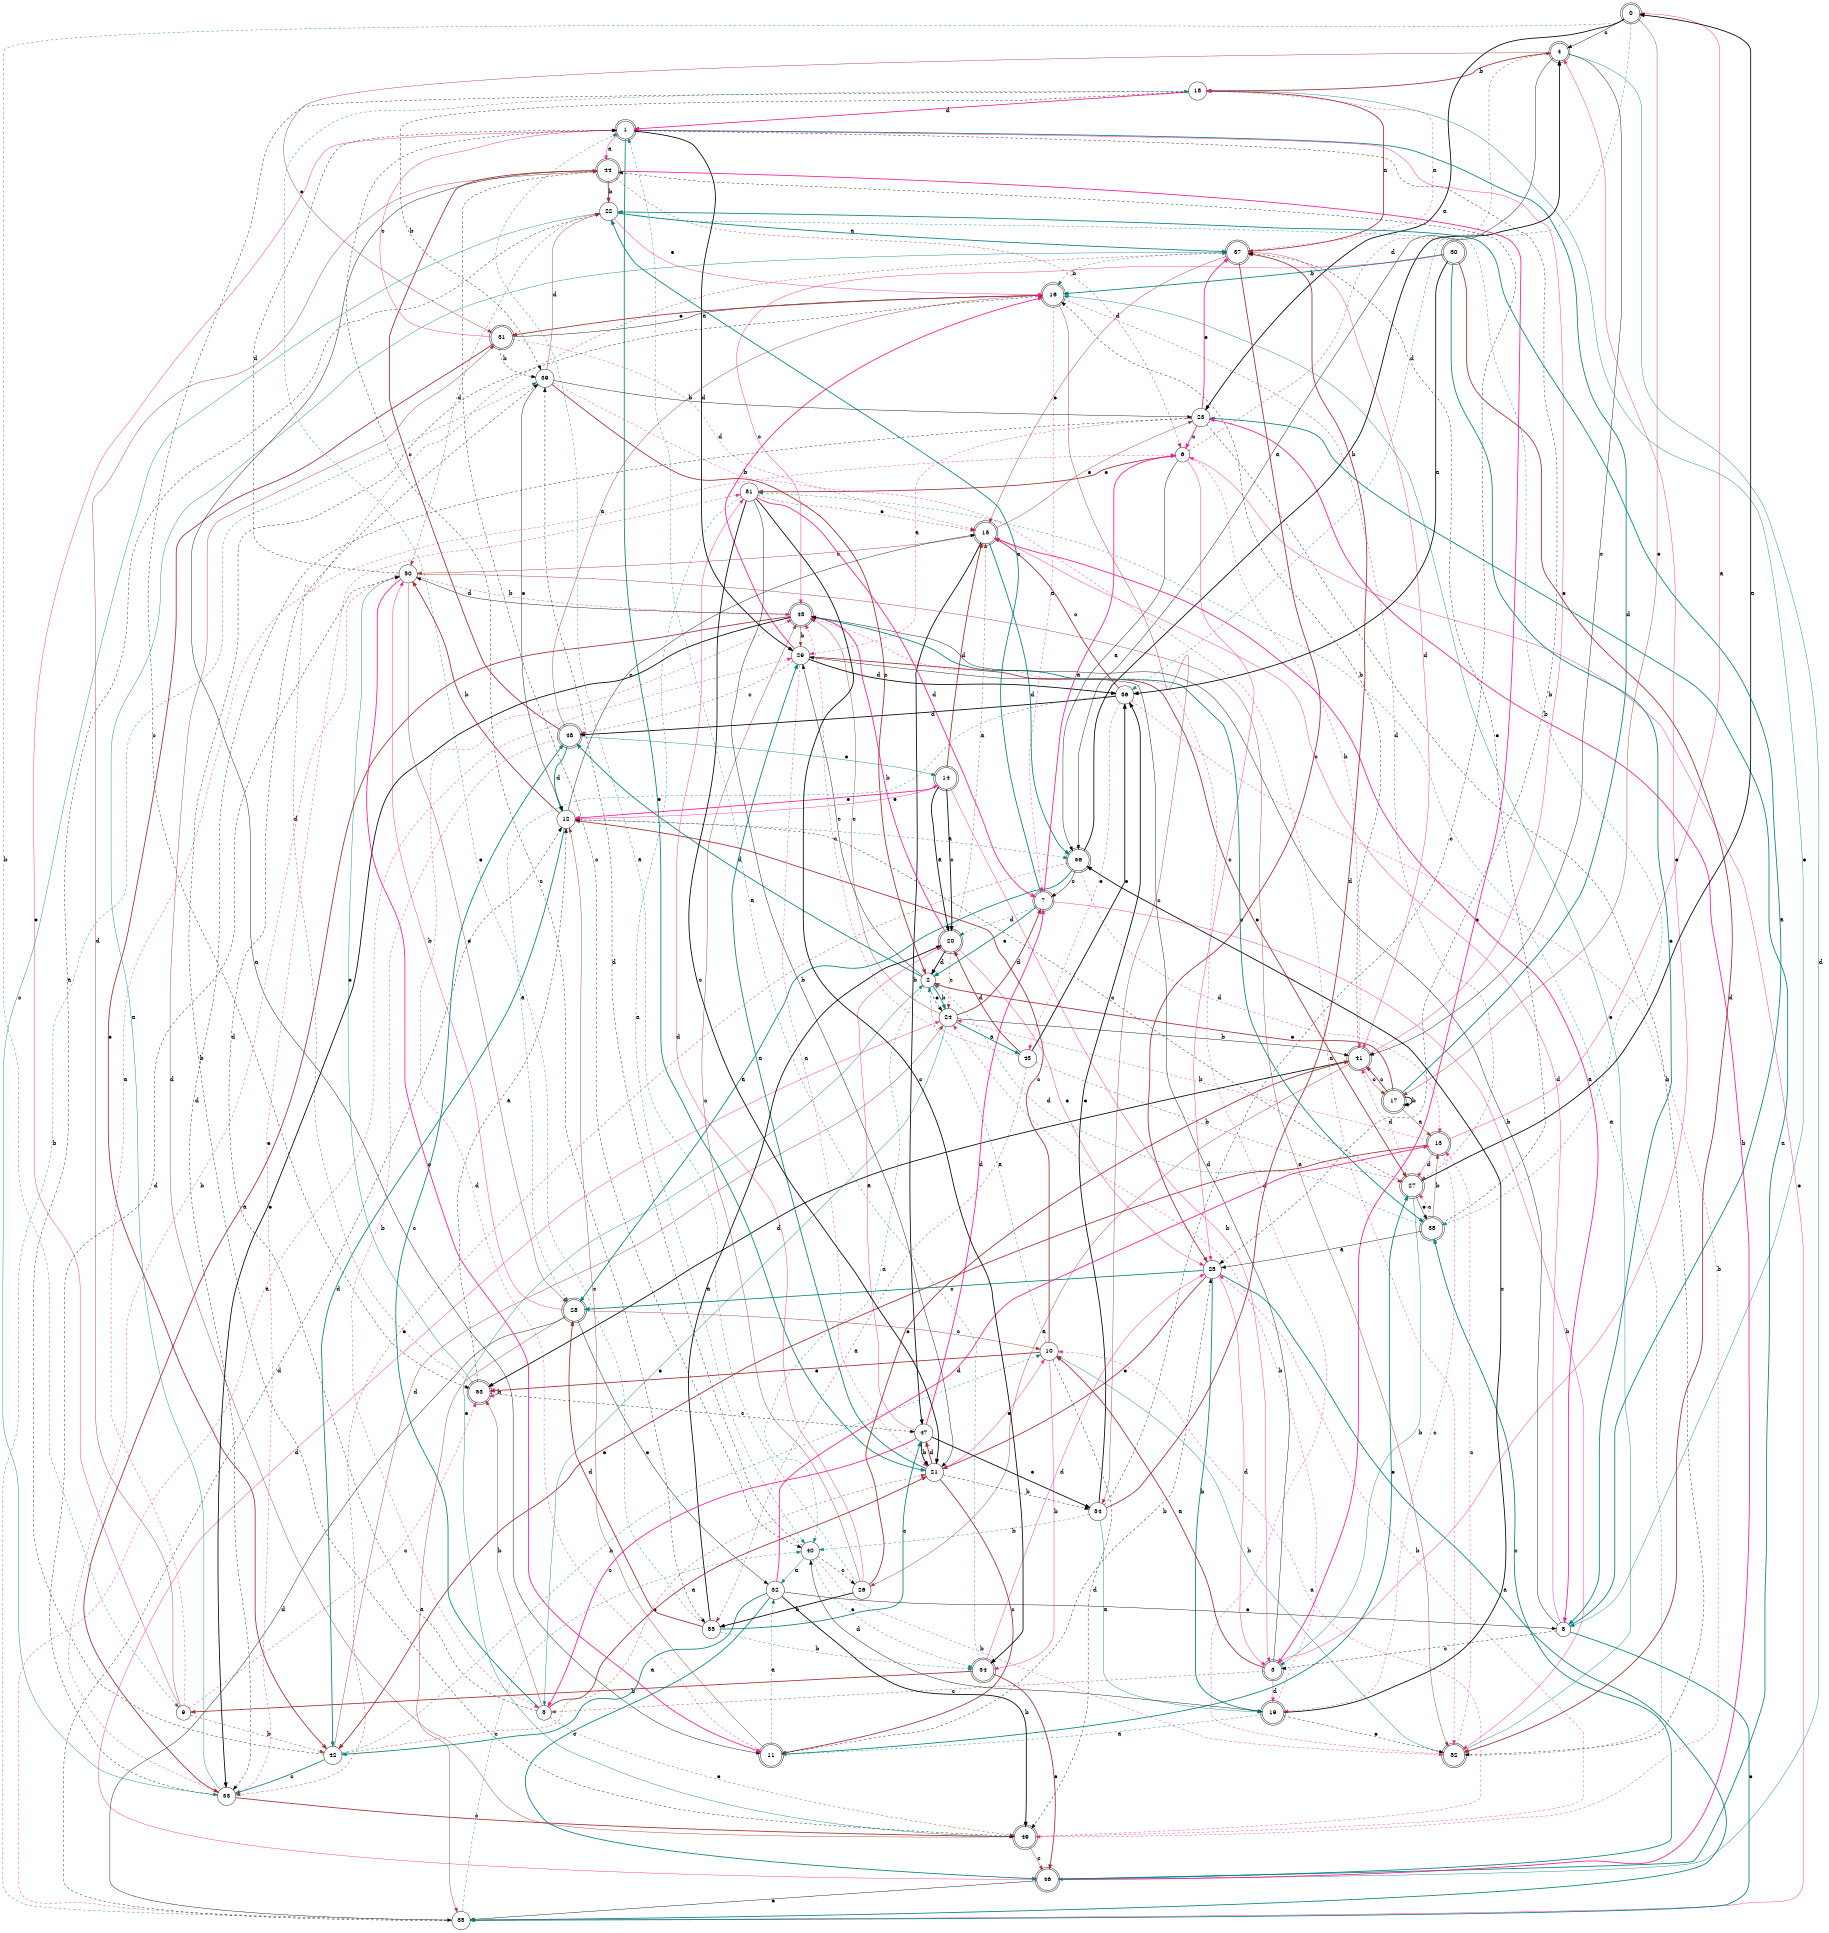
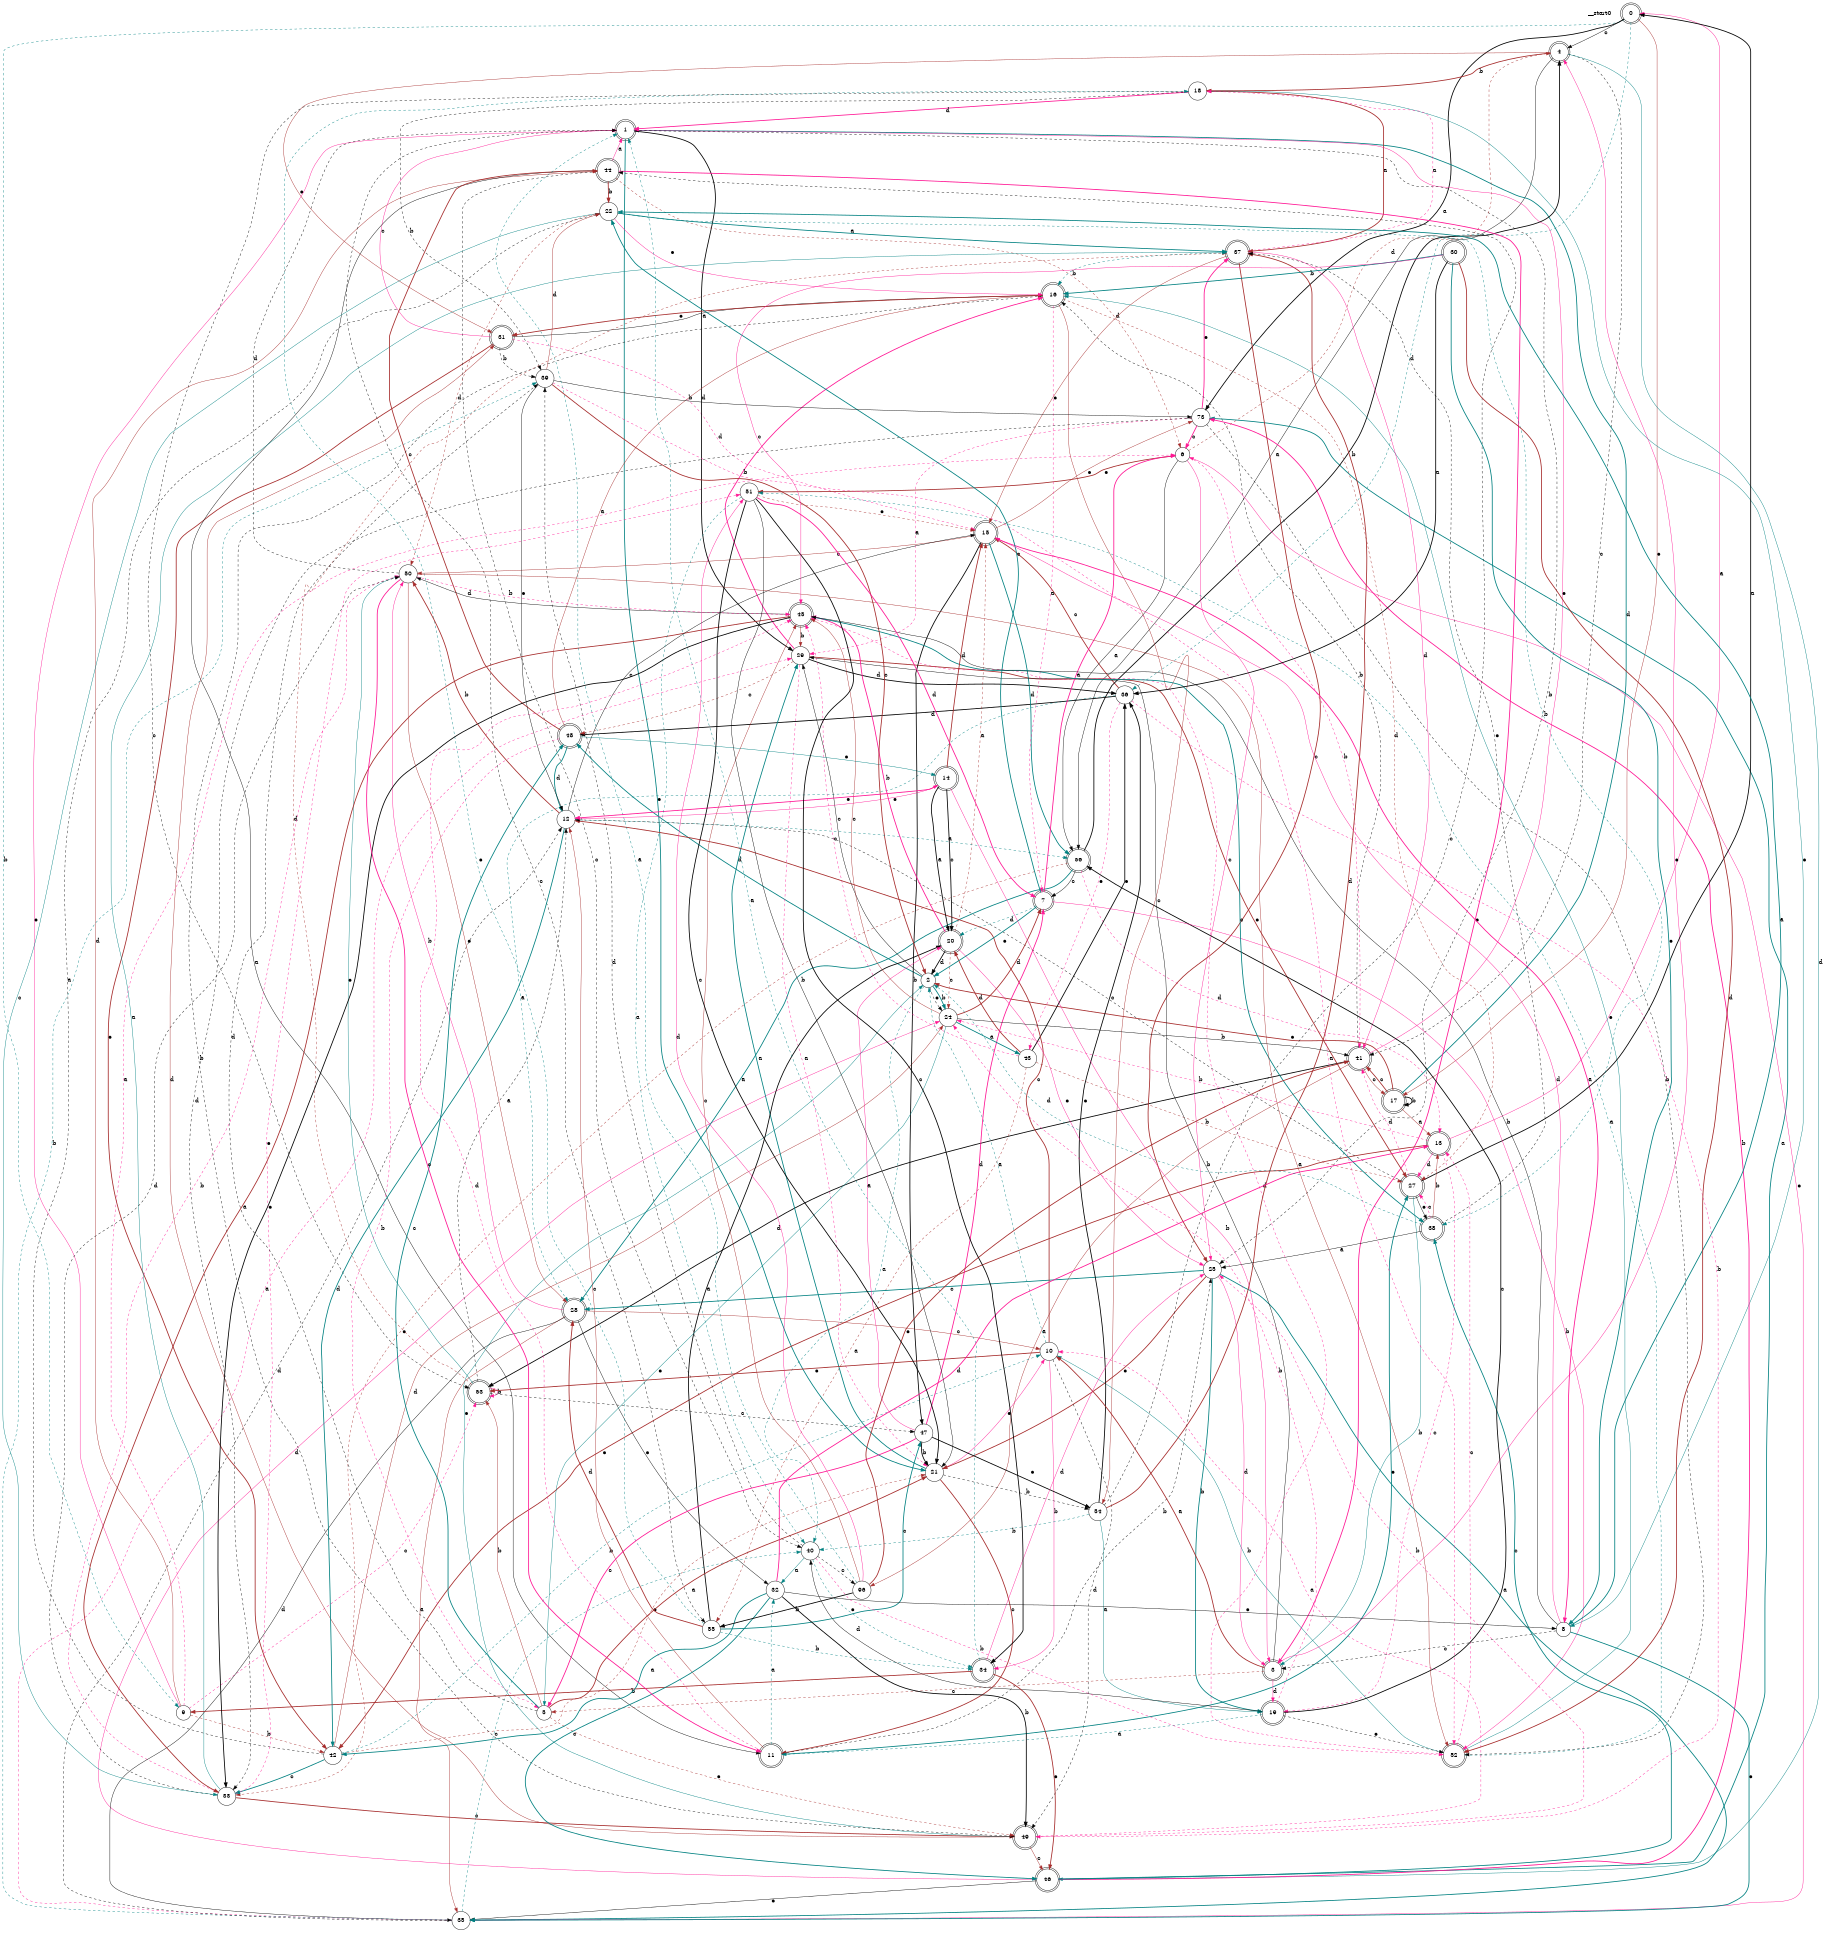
node "__start0": added
edge "1" -> "44": reversed
node "23": label "23" -> "73"
edge "4" -> "41": style solid -> dashed
edge "3" -> "29": label "d" -> "b"
edge "21" -> "47": removed, label "d"
node "26": label "26" -> "96"
